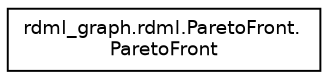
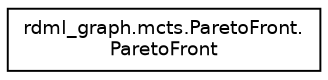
node "rdml_graph.rdml.ParetoFront. ParetoFront": label "rdml_graph.rdml.ParetoFront. ParetoFront" -> "rdml_graph.mcts.ParetoFront. ParetoFront"
